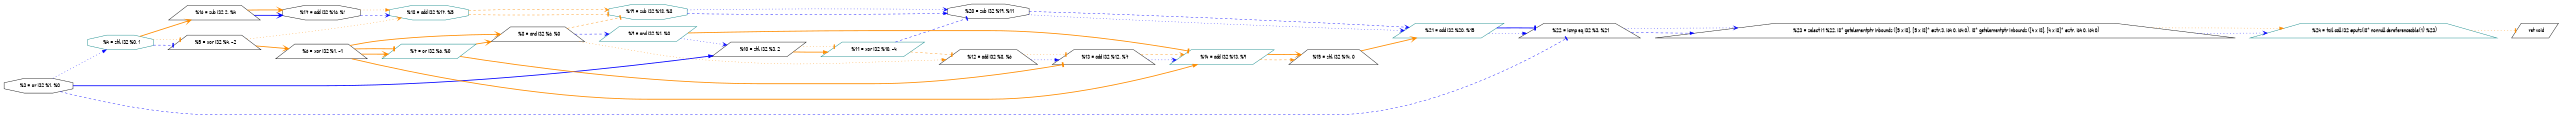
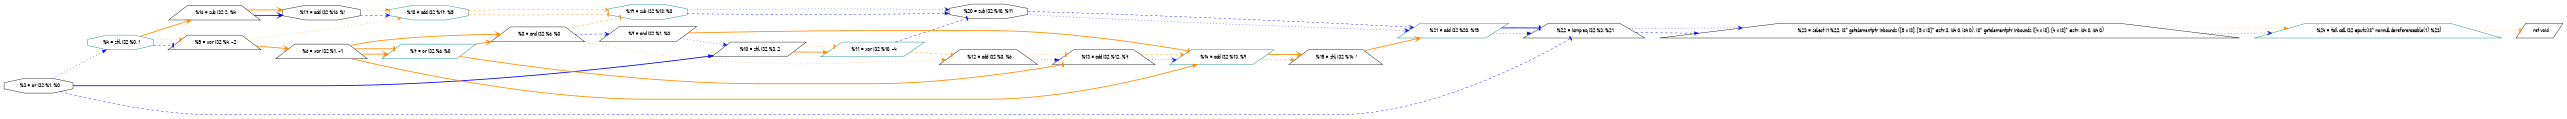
node "%20 = sub i32 %19, %11": label "%20 = sub i32 %19, %11" -> "%20 = sub i32 %10, %11"
node "%9 = and i32 %1, %0": color teal -> black
node "%15 = shl i32 %14, 0": label "%15 = shl i32 %14, 0" -> "%15 = shl i32 %14, 1"
